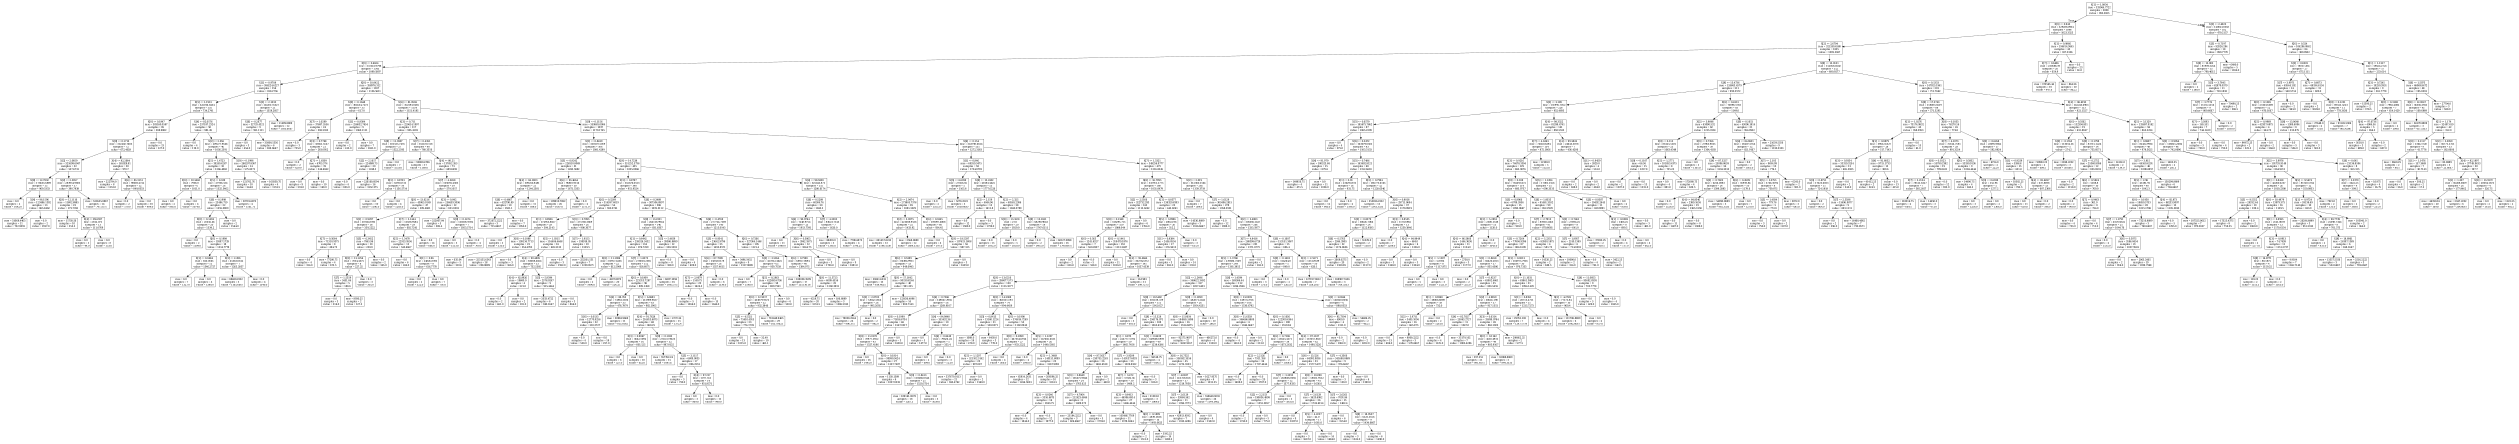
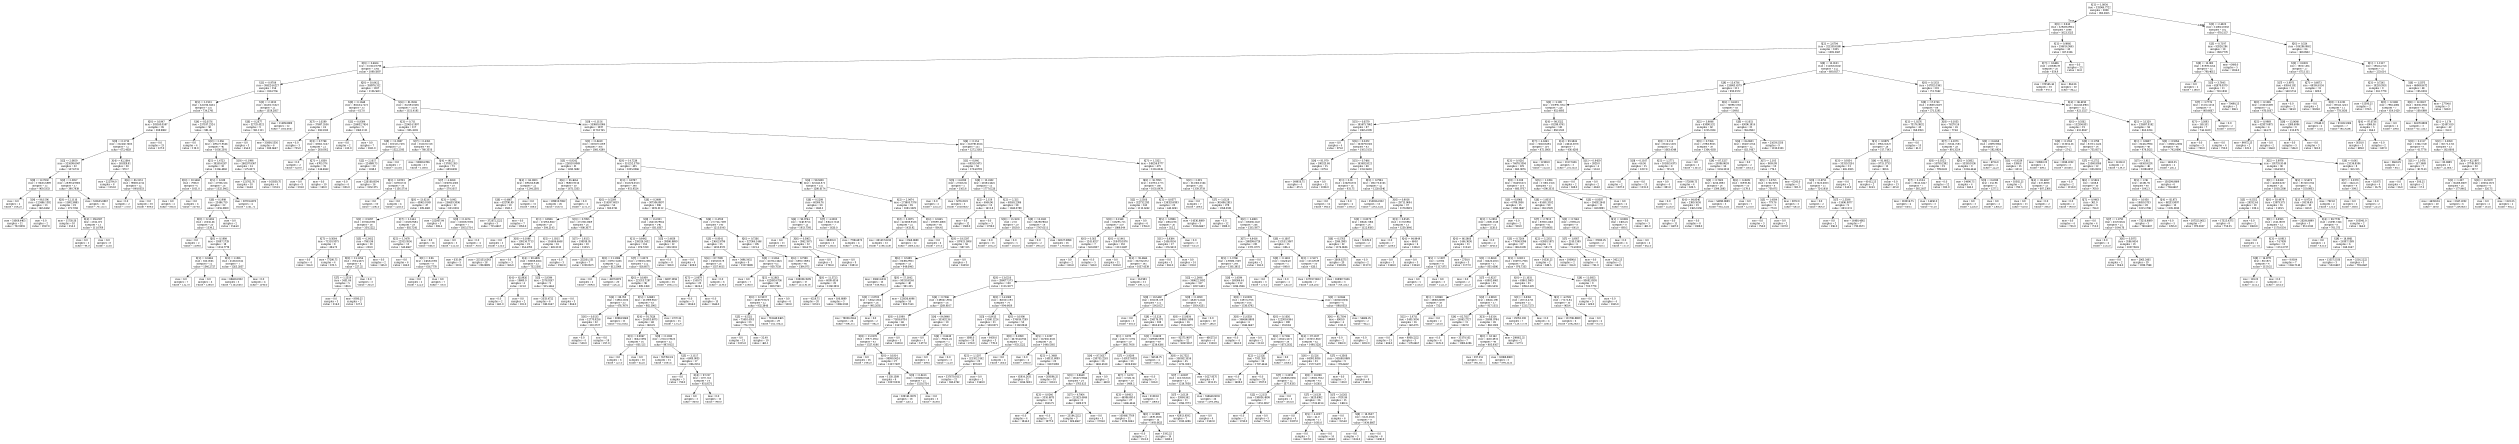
node "mse = 1317.5556 samples = 3 value = 270.3333": added
node "mse = 0.0 value = 5 value = 538.0": label "mse = 0.0 value = 5 value = 538.0" -> "mse = 0.0 samples = 5 value = 538.0"
